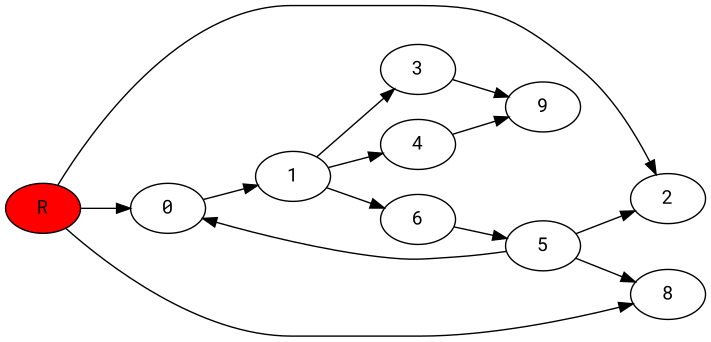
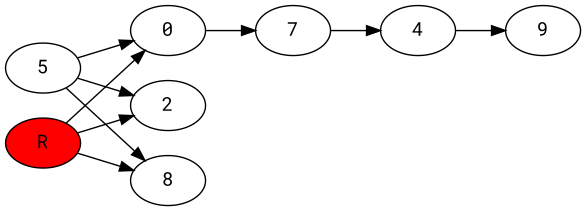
node "3": removed
node "1": label "1" -> "7"
node "6": removed
